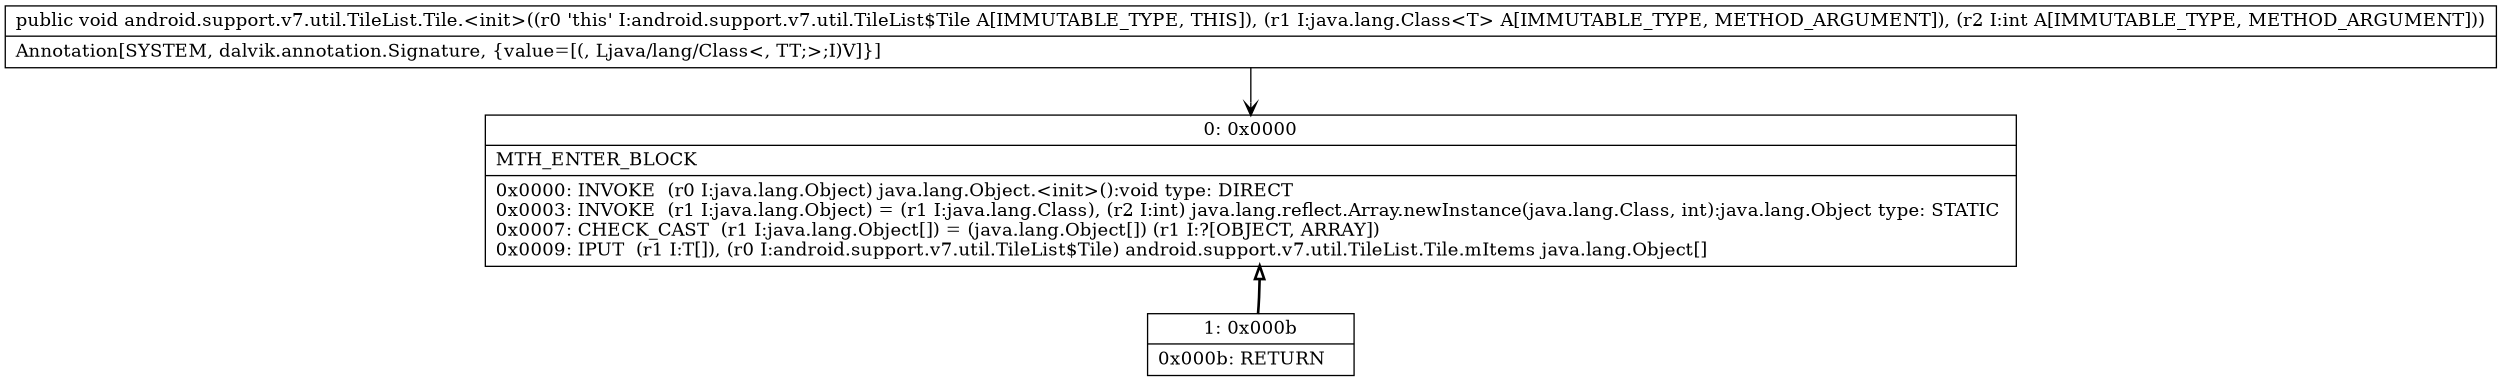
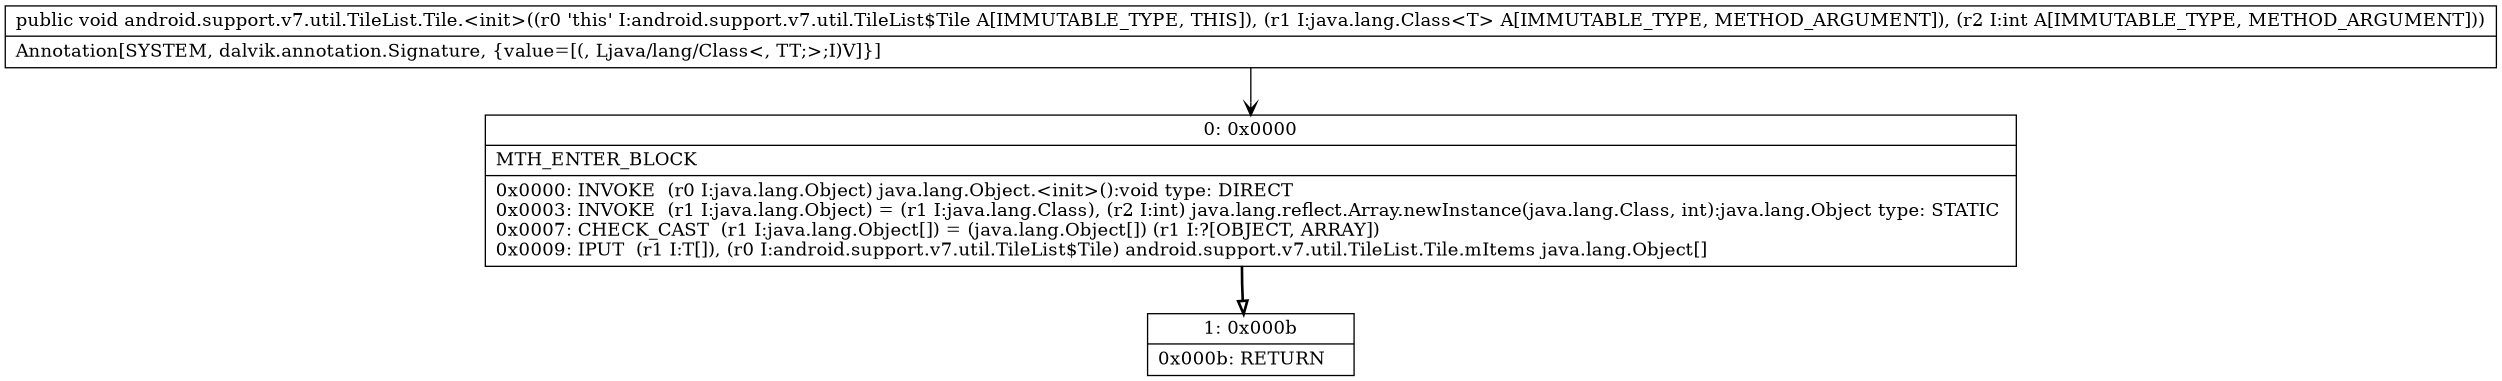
edge "1: 0x000b" -> "0: 0x0000": reversed
